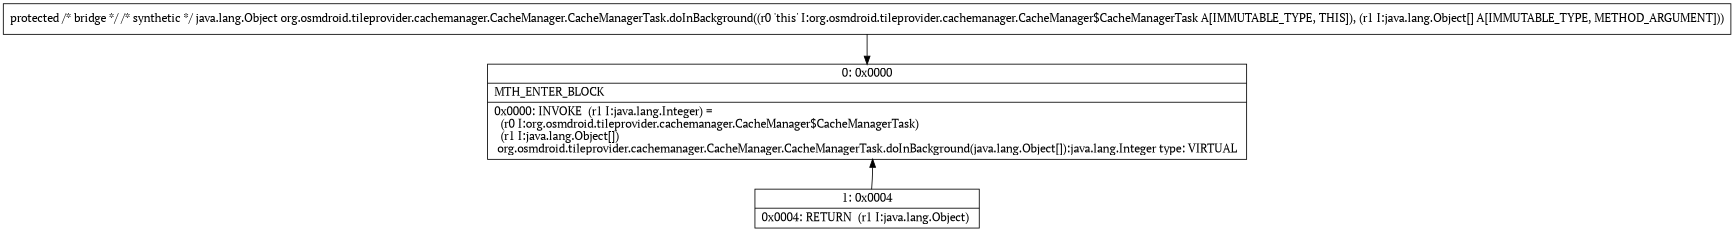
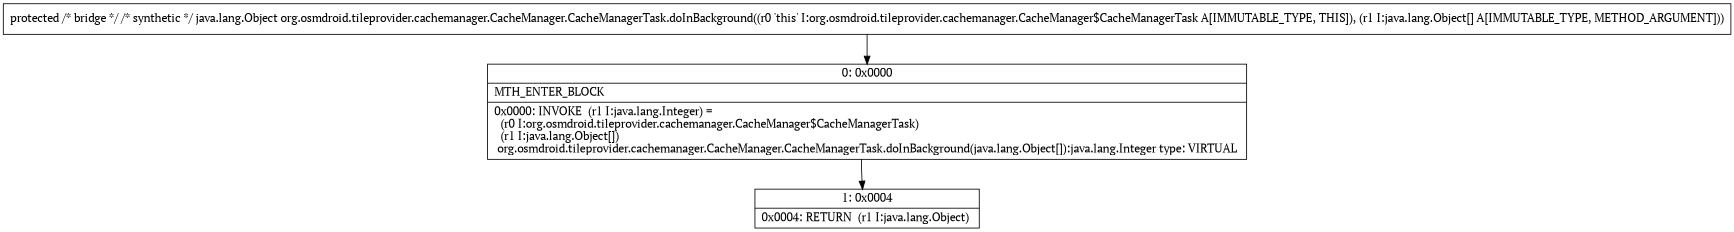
edge "1: 0x0004" -> "0: 0x0000": reversed
